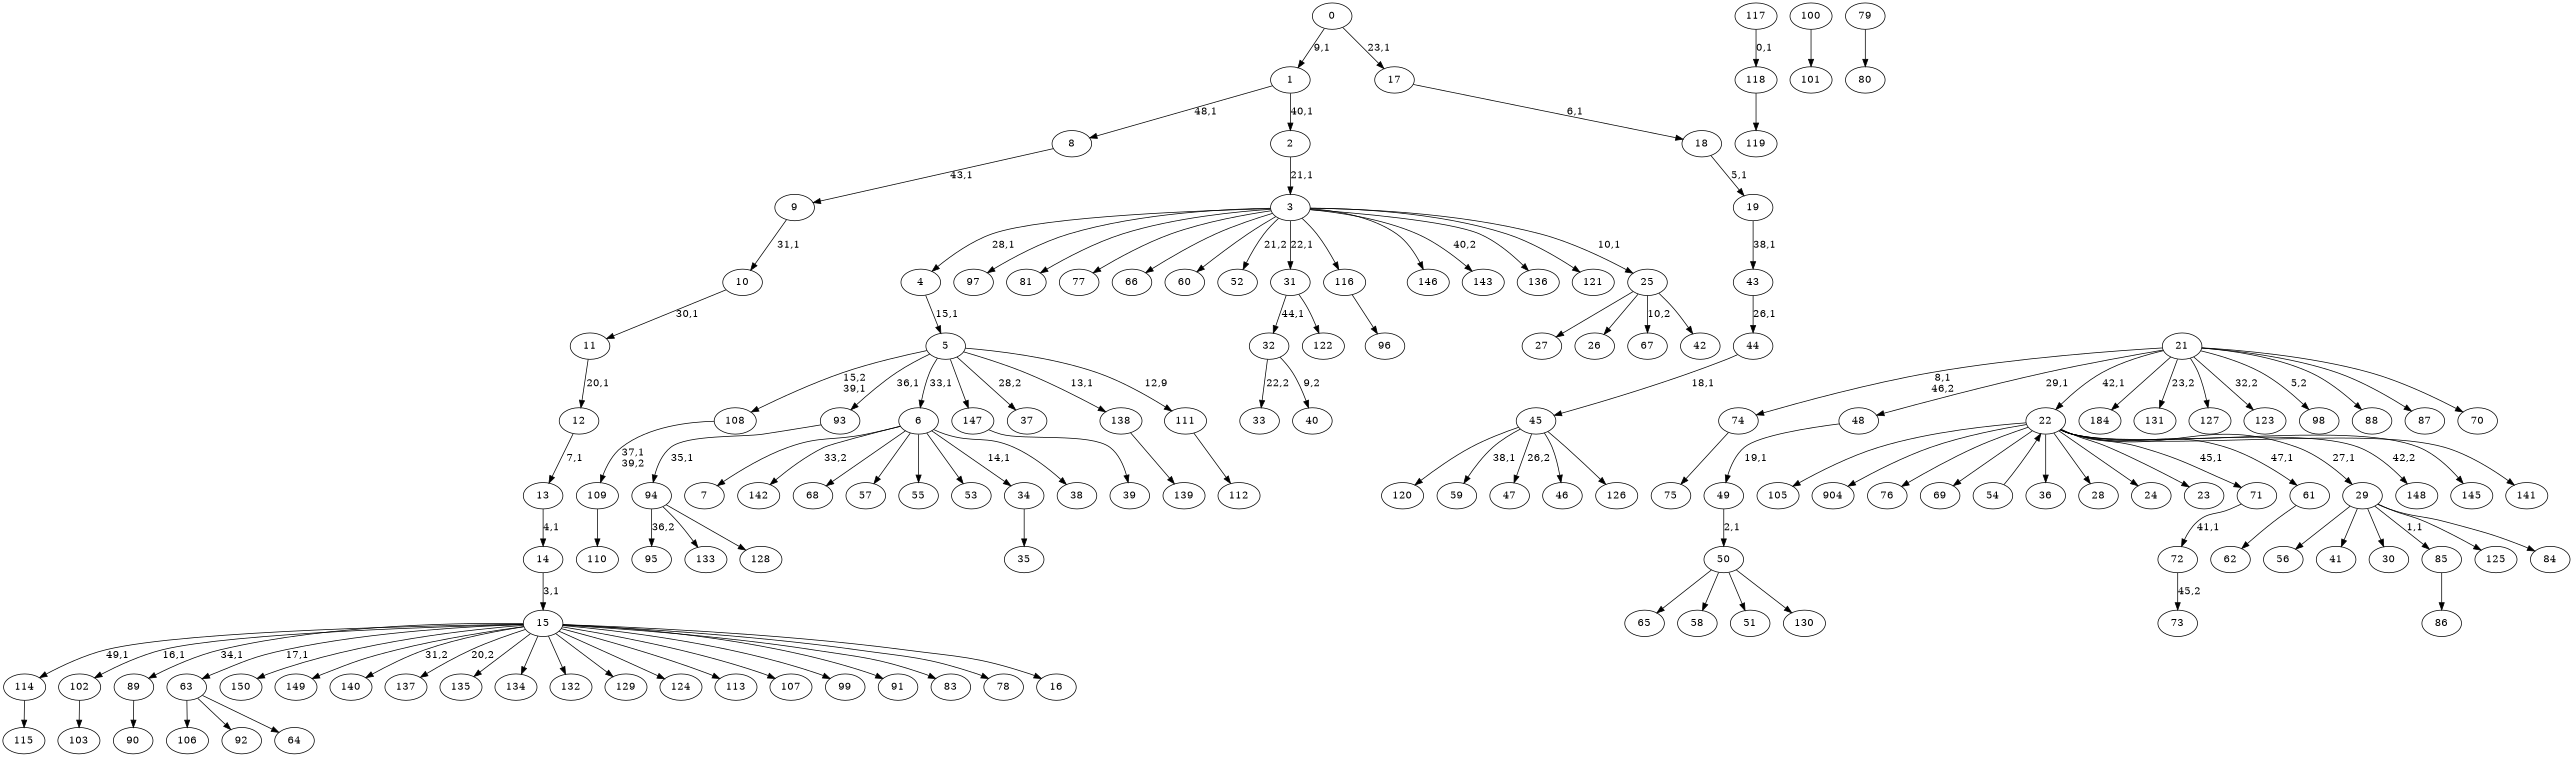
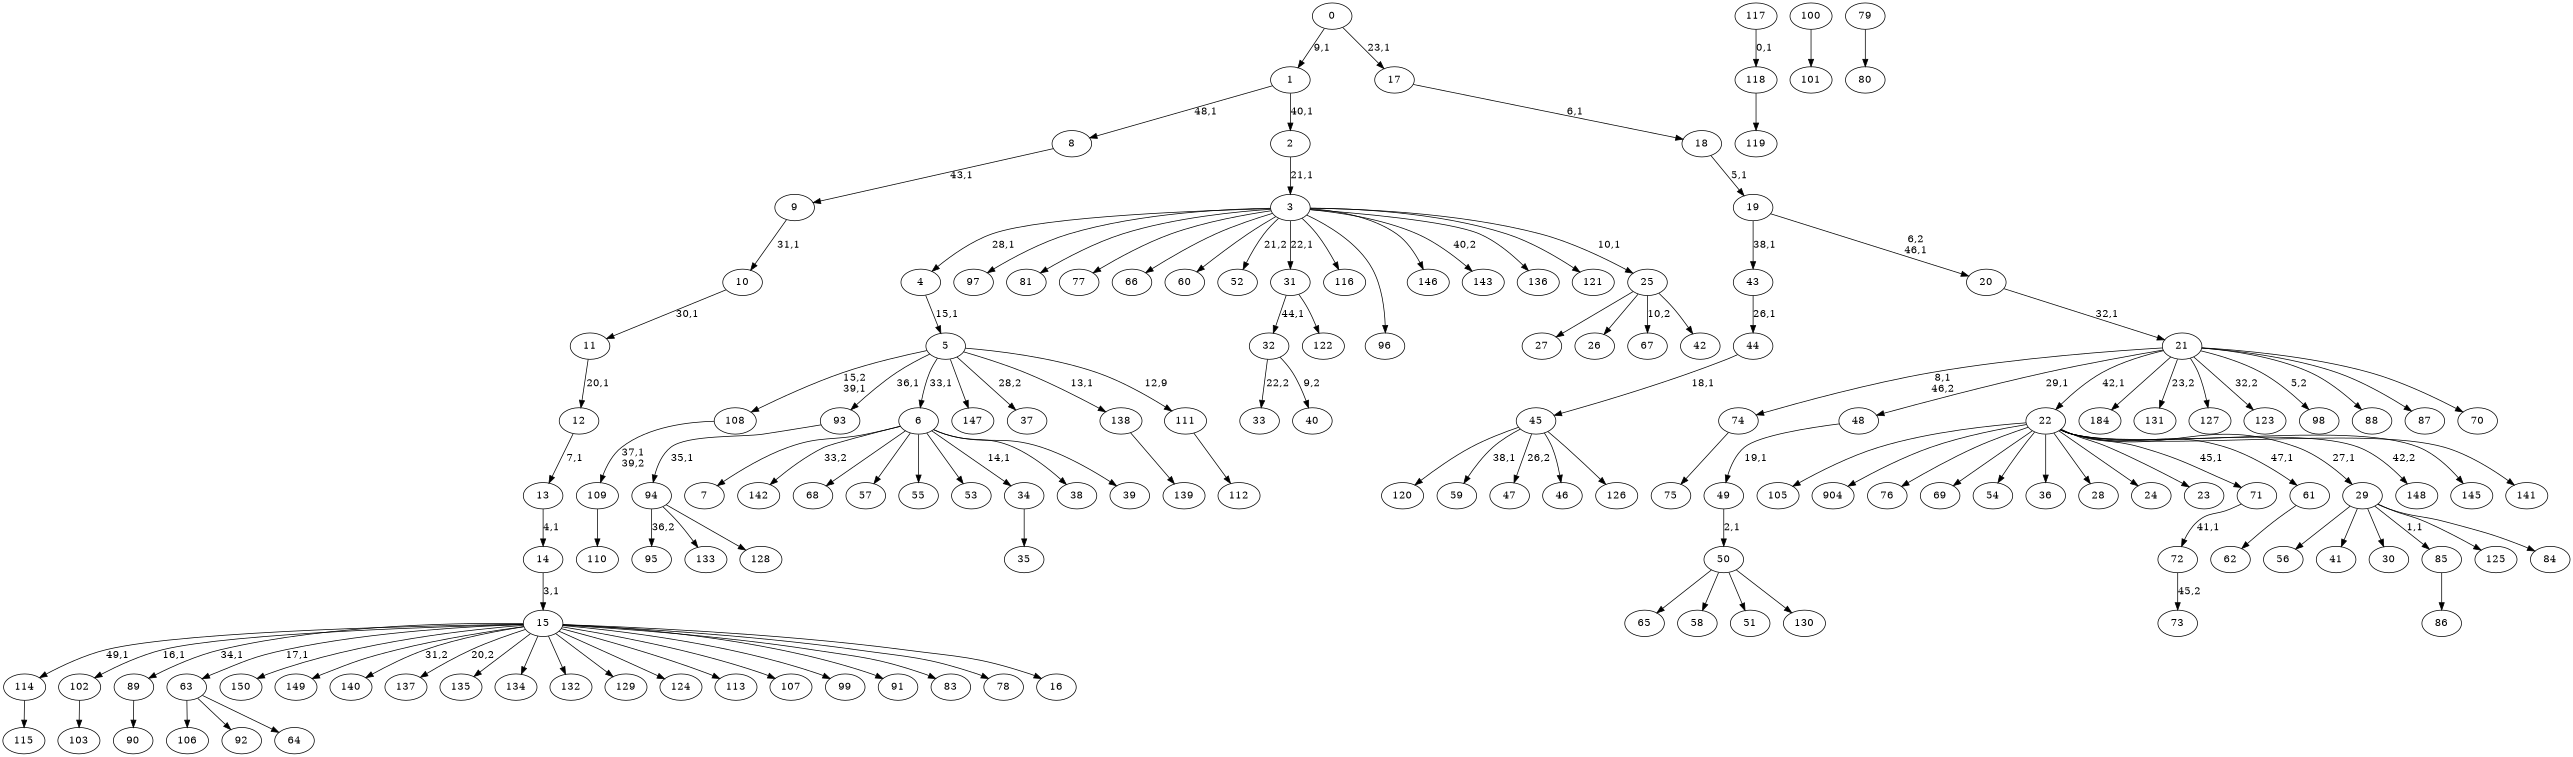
node "20": added
edge "116" -> "96": now "3" -> "96"
edge "147" -> "39": now "6" -> "39"
edge "54" -> "22": reversed
